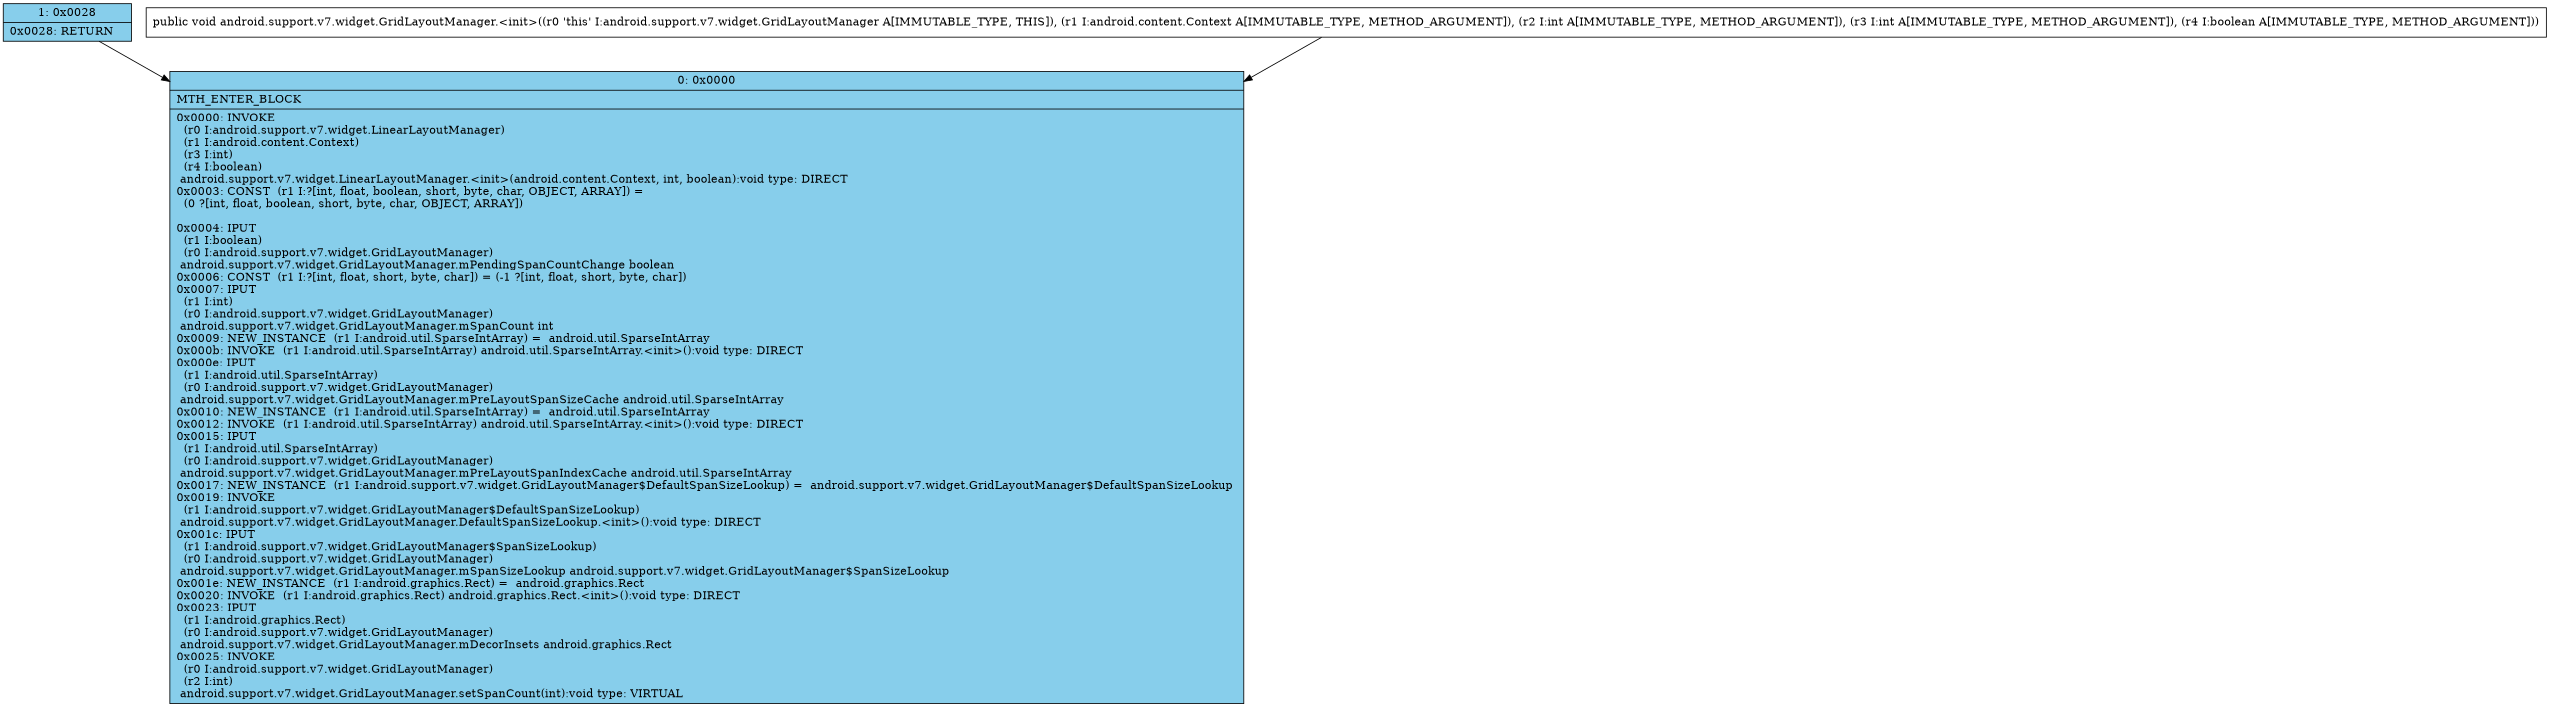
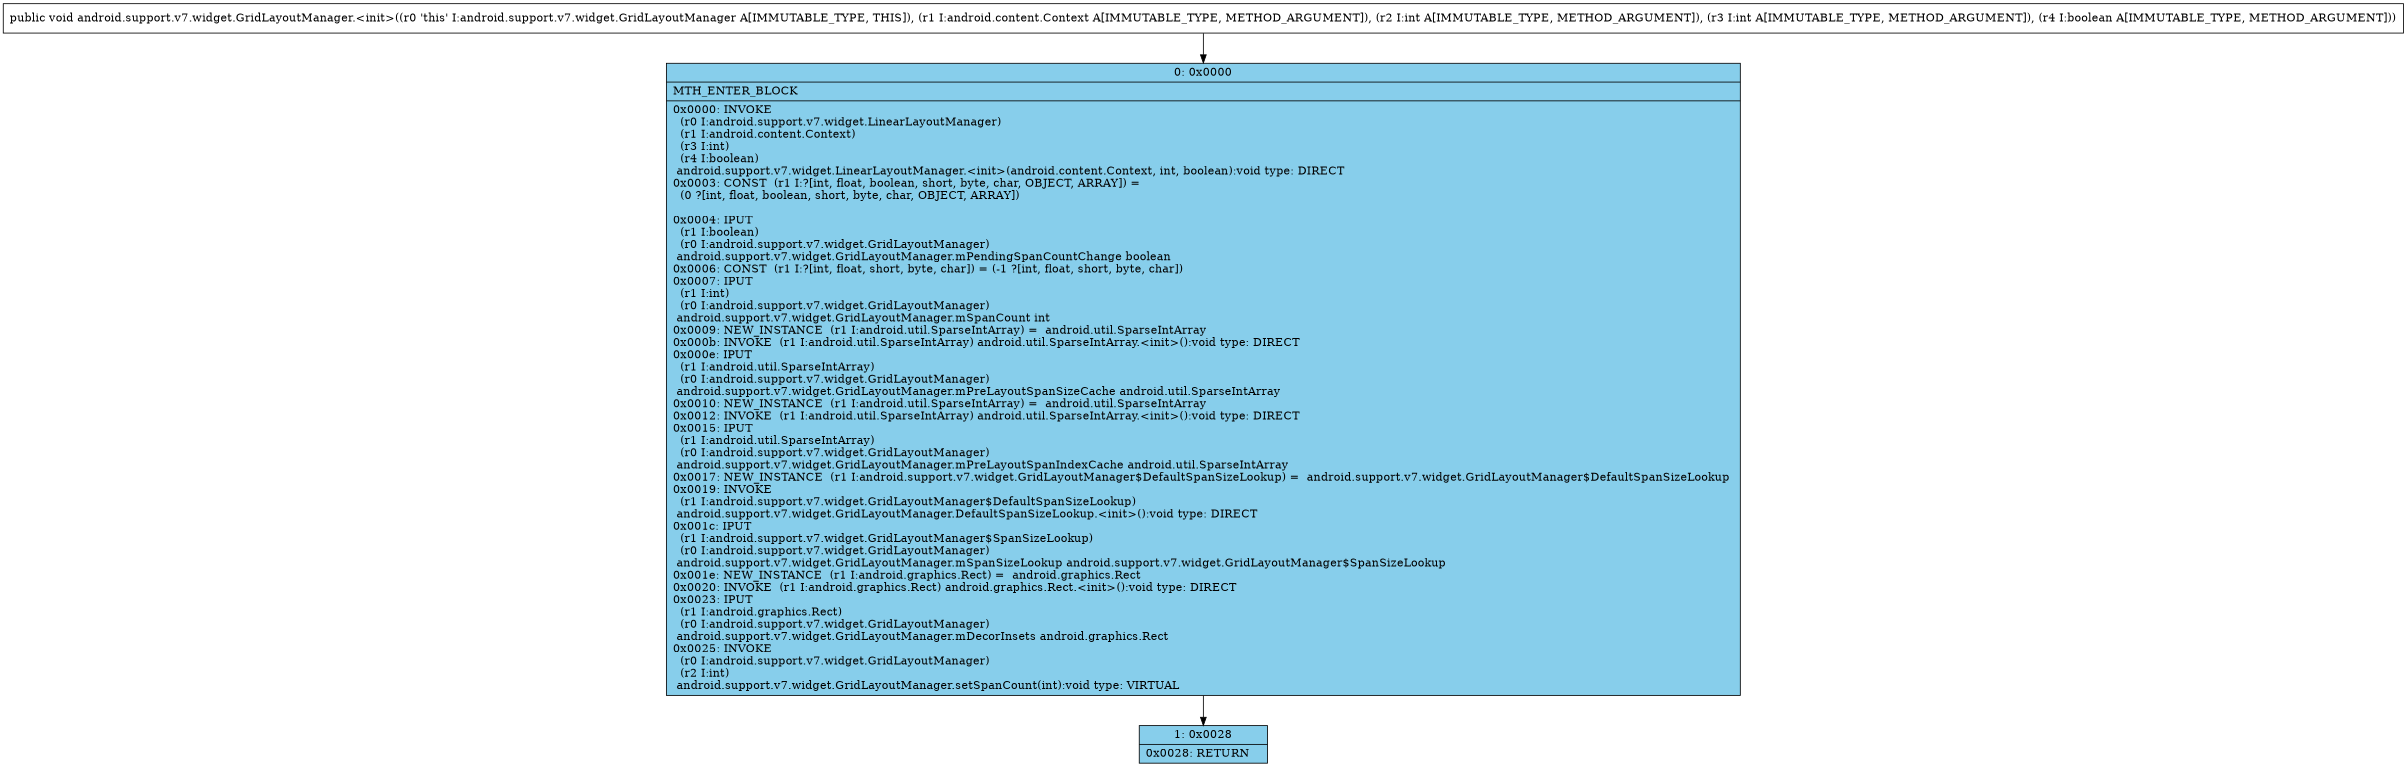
edge "1: 0x0028" -> "0: 0x0000": reversed
